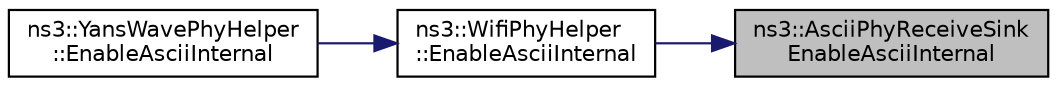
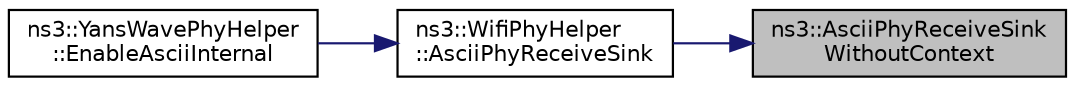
node "ns3::WifiPhyHelper ::EnableAsciiInternal": label "ns3::WifiPhyHelper ::EnableAsciiInternal" -> "ns3::WifiPhyHelper ::AsciiPhyReceiveSink"
node "ns3::AsciiPhyReceiveSink EnableAsciiInternal": label "ns3::AsciiPhyReceiveSink EnableAsciiInternal" -> "ns3::AsciiPhyReceiveSink WithoutContext"
